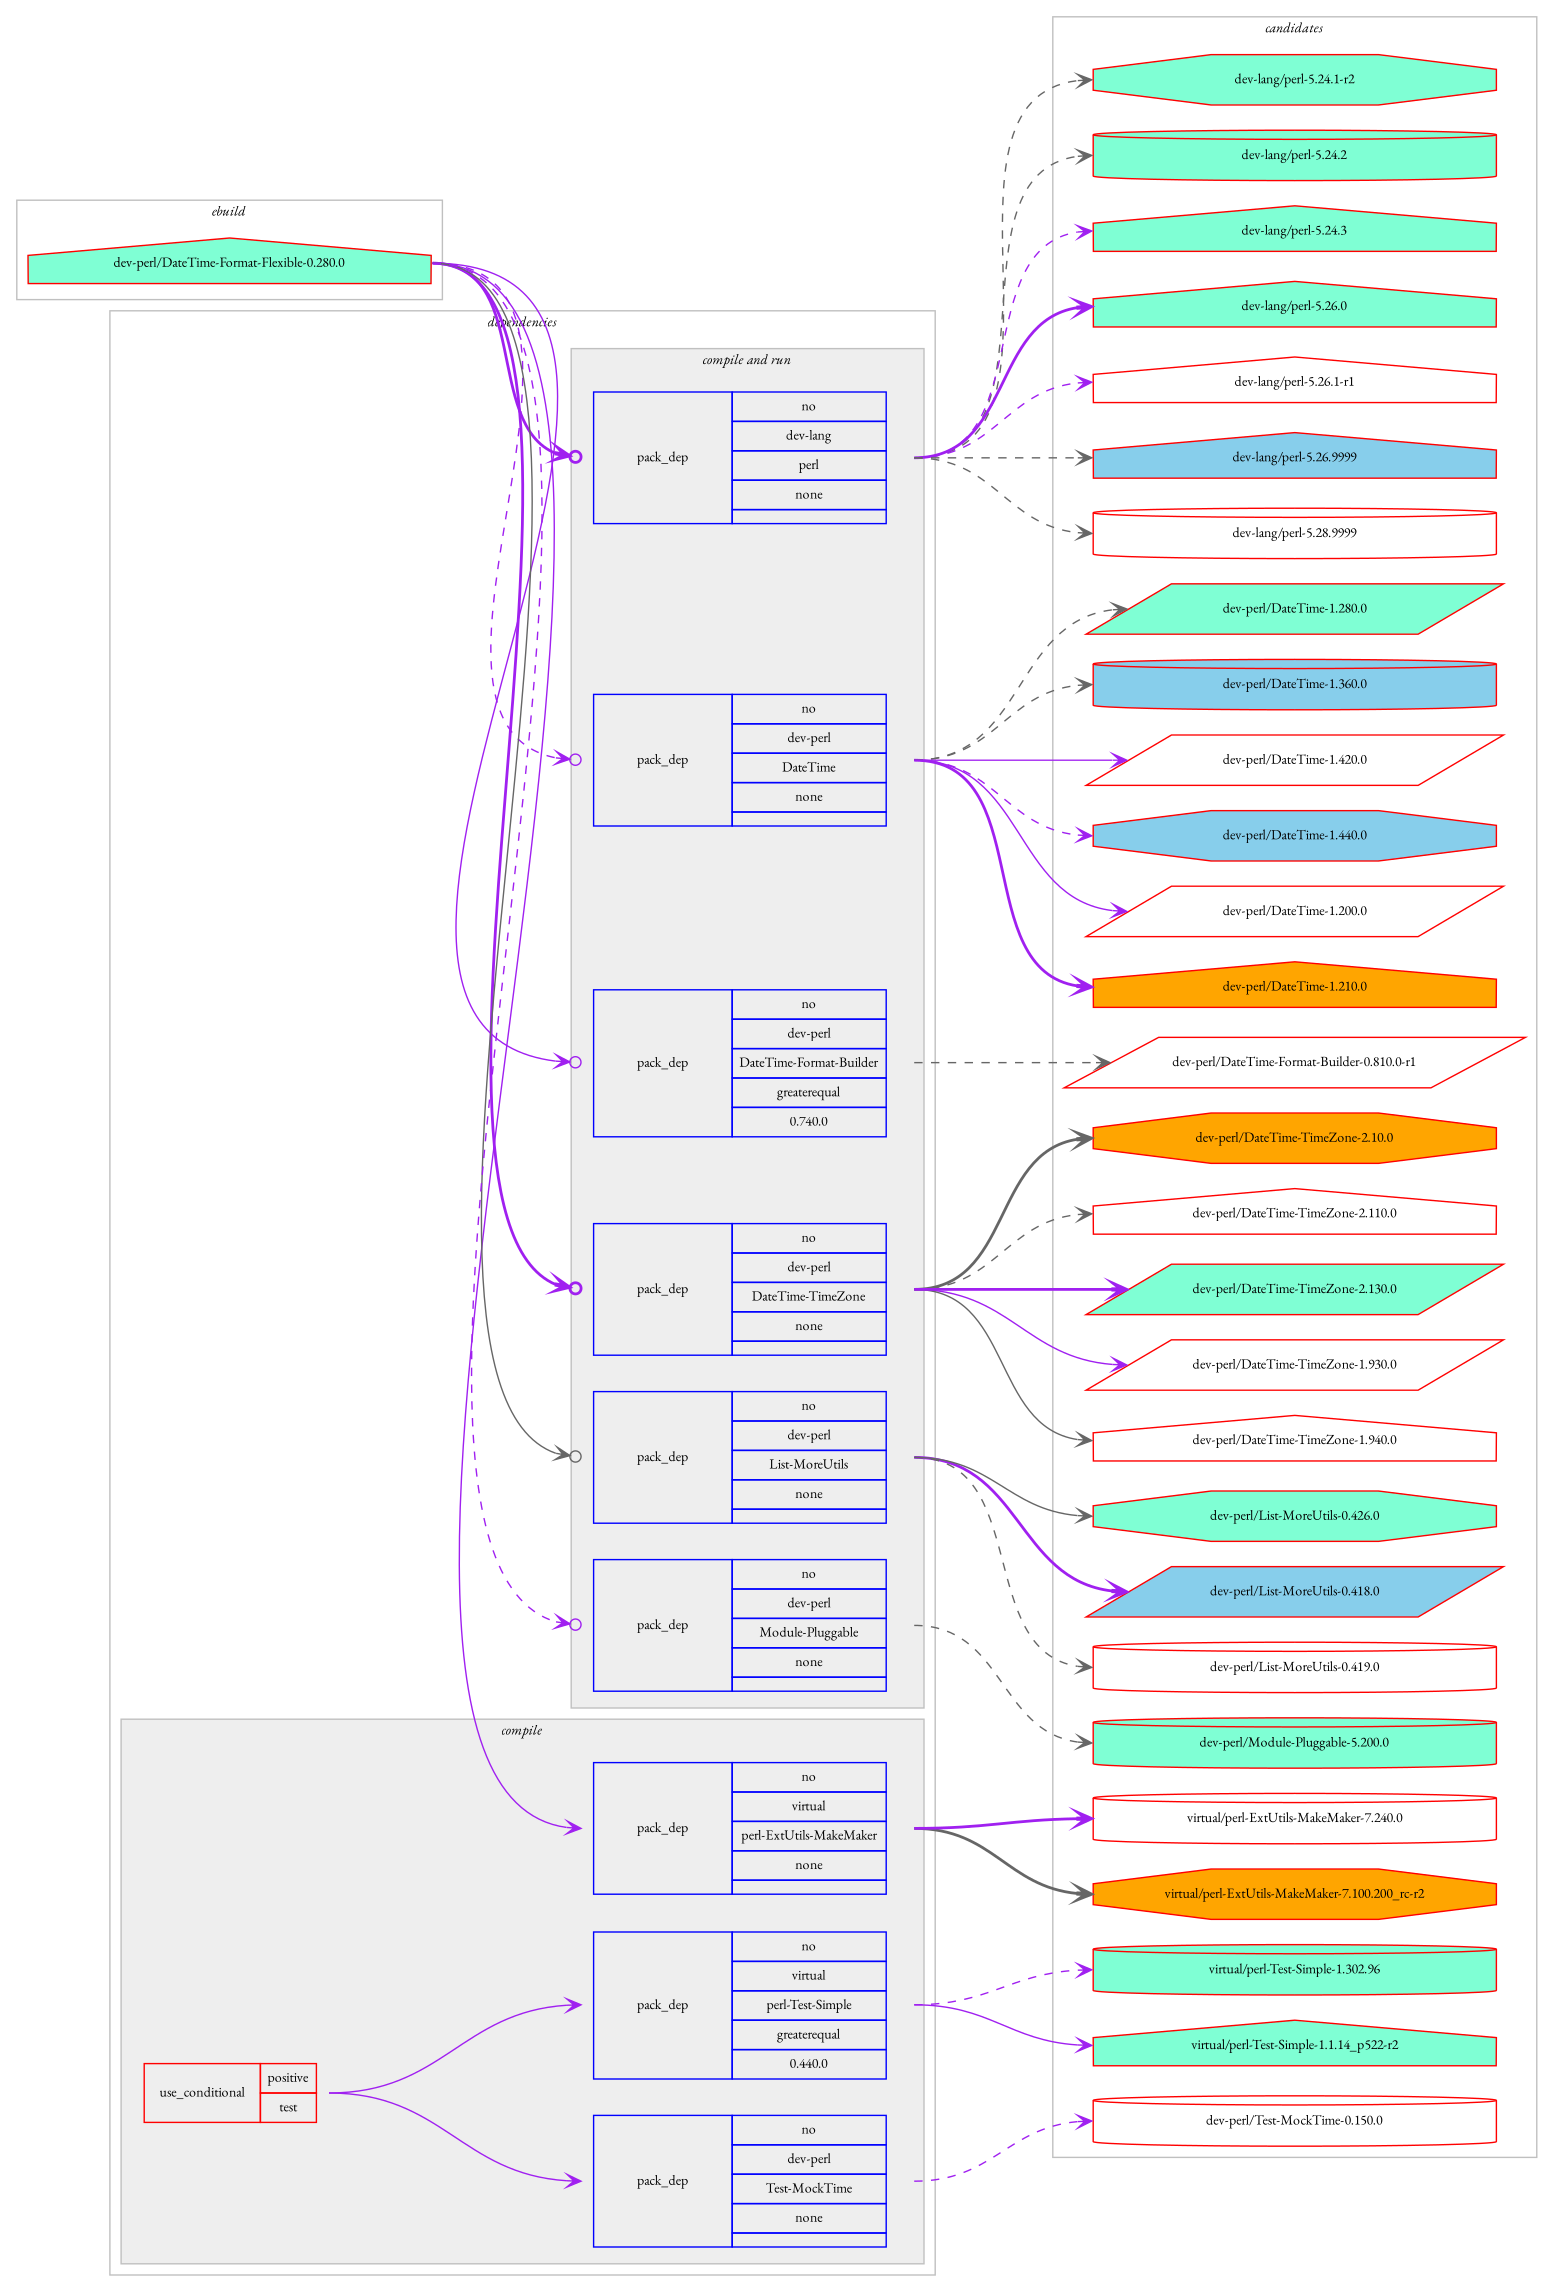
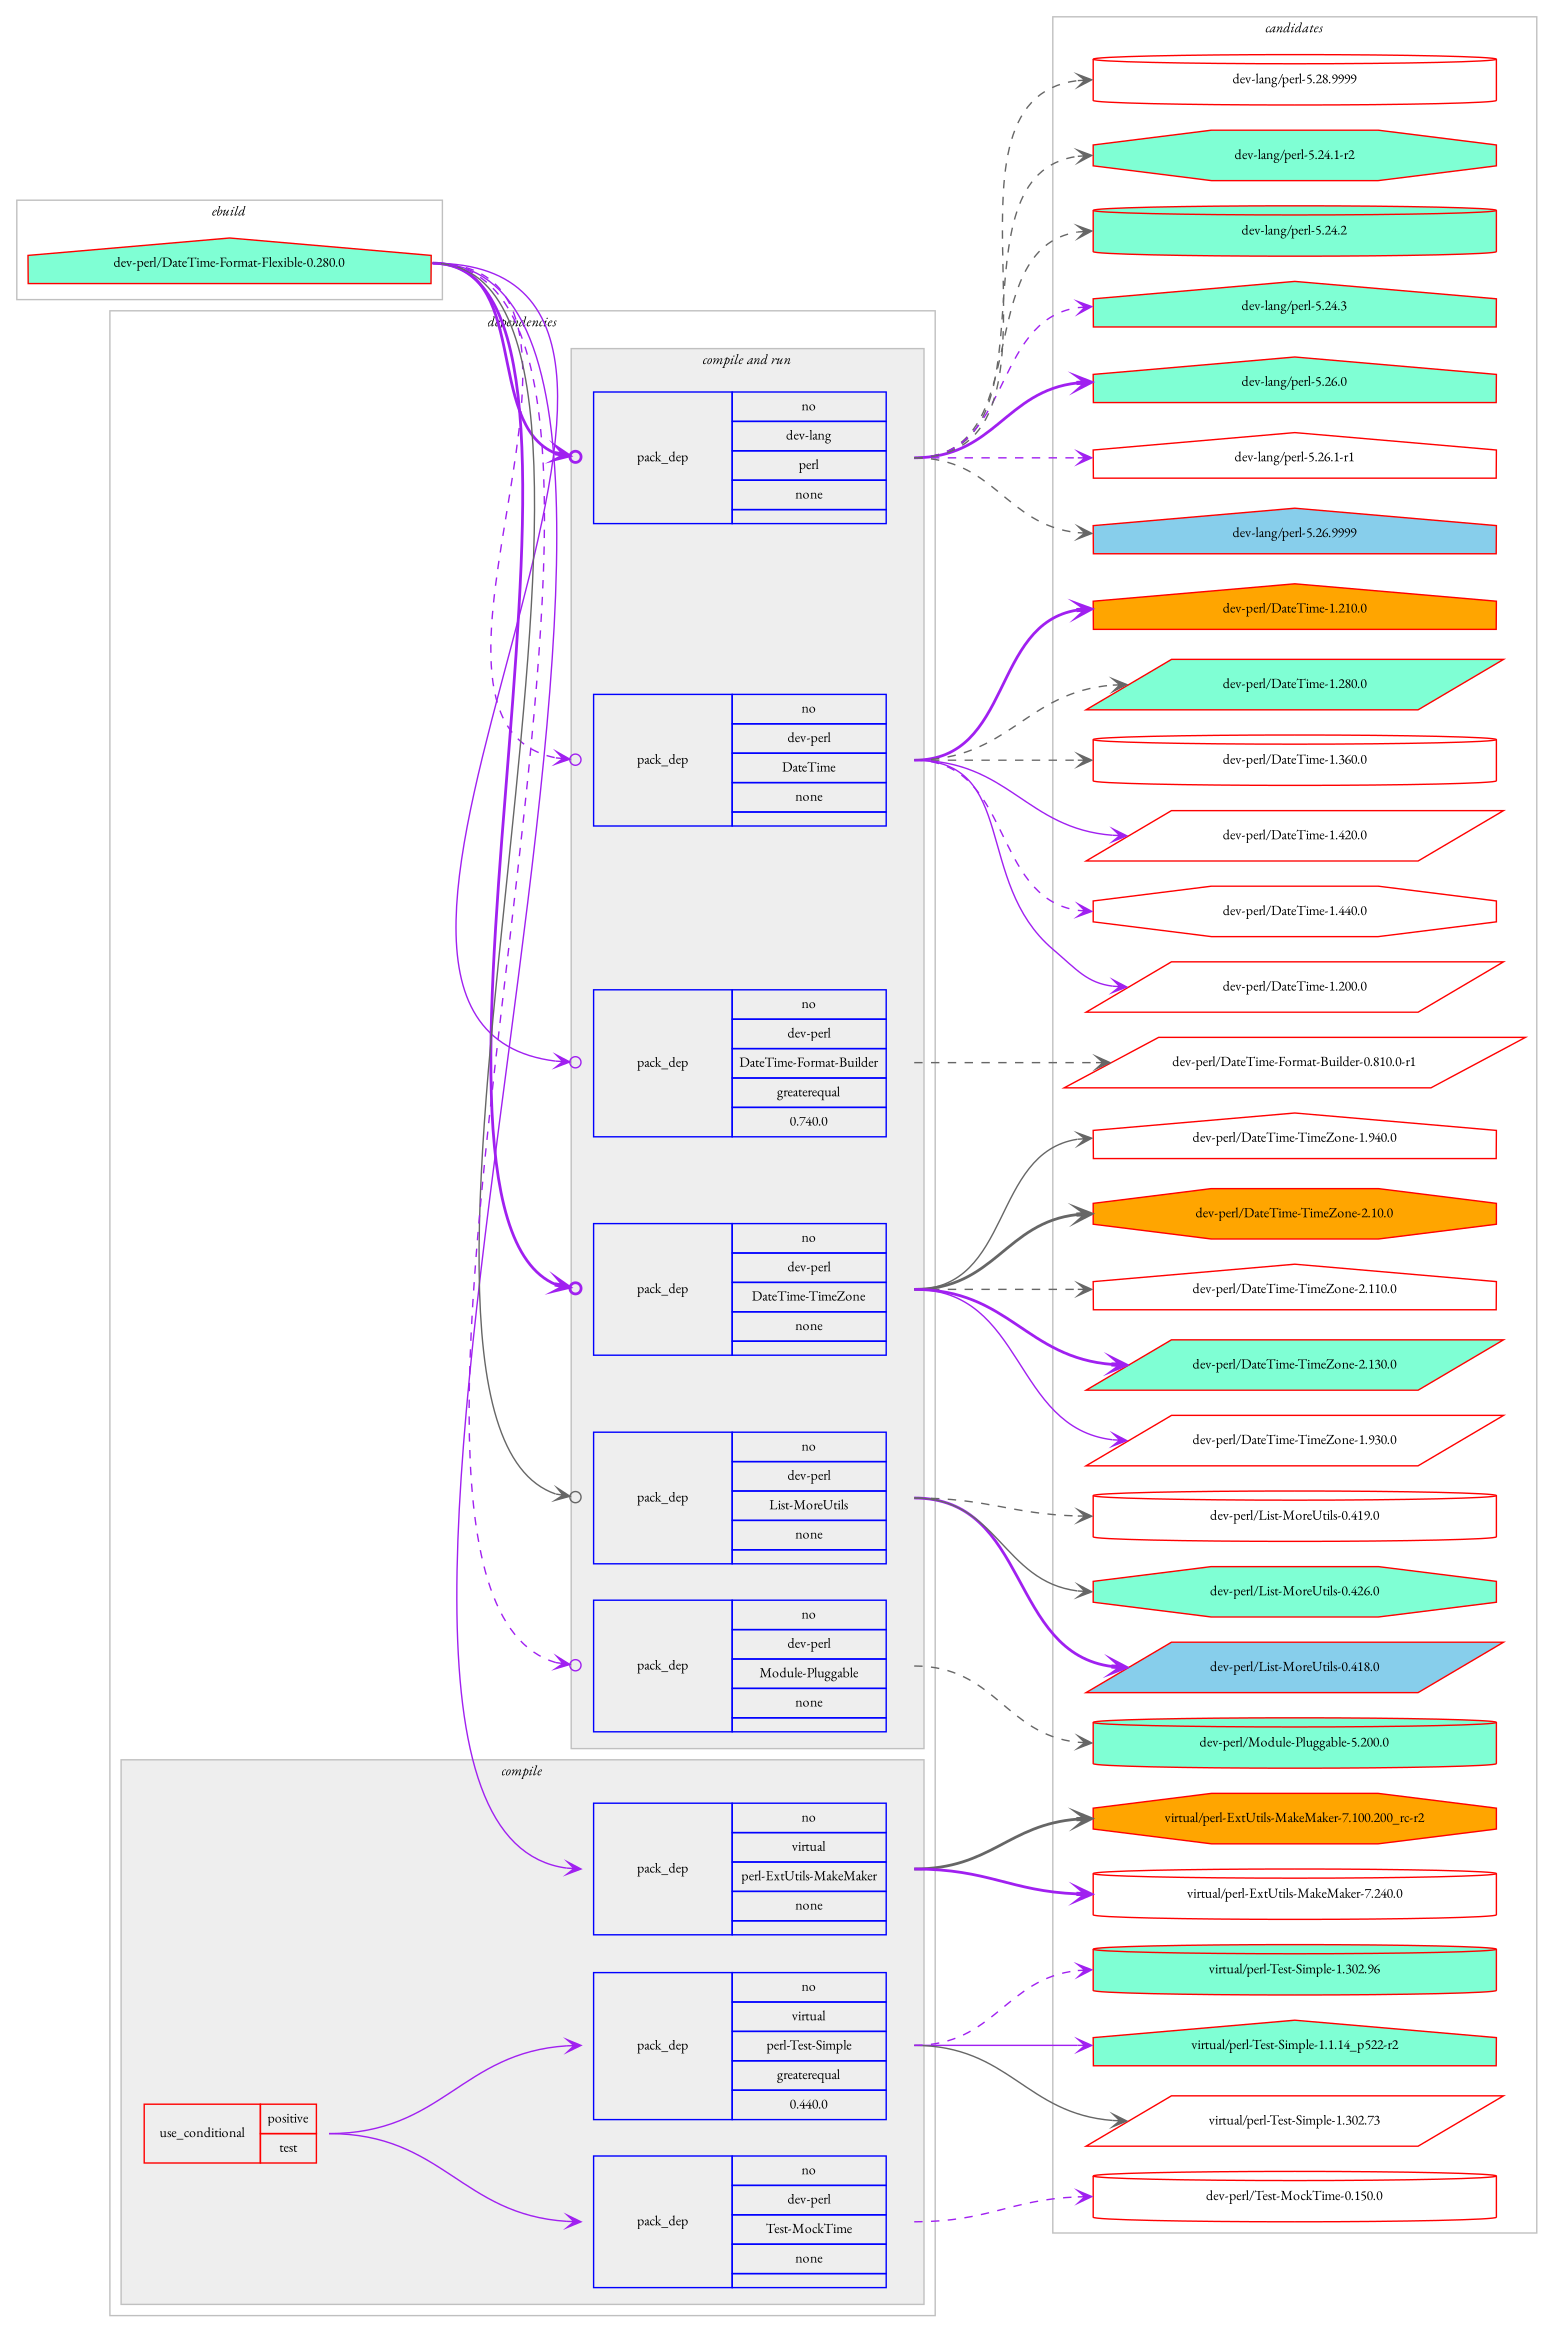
node "dev-perl/DateTime-1.360.0": fillcolor skyblue -> white
node "dev-perl/DateTime-1.440.0": fillcolor skyblue -> white
node "virtual/perl-Test-Simple-1.302.73": added
